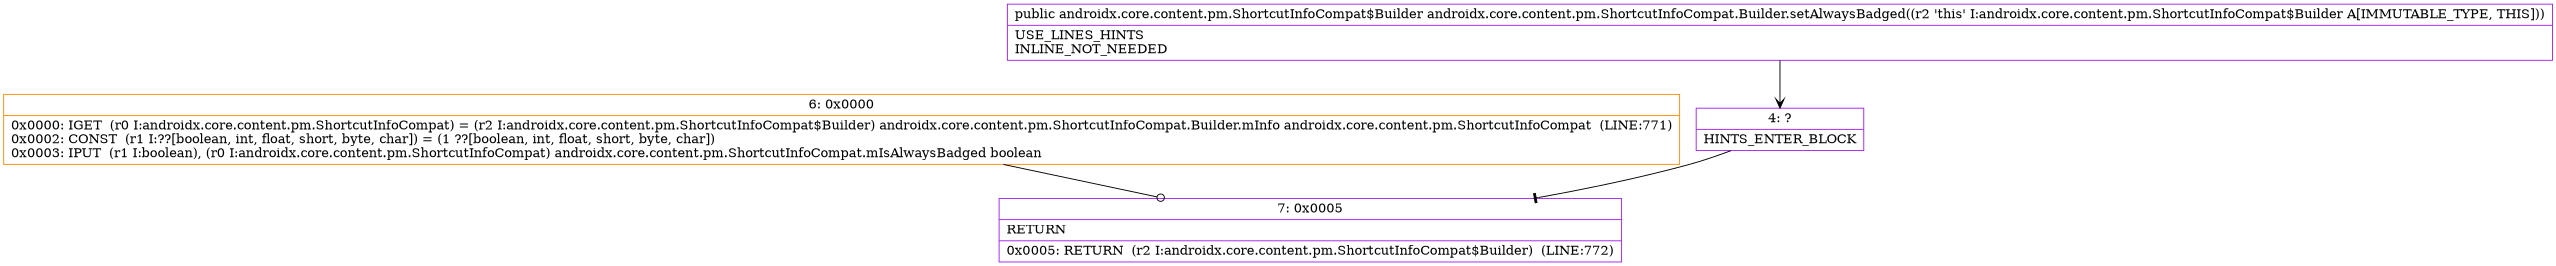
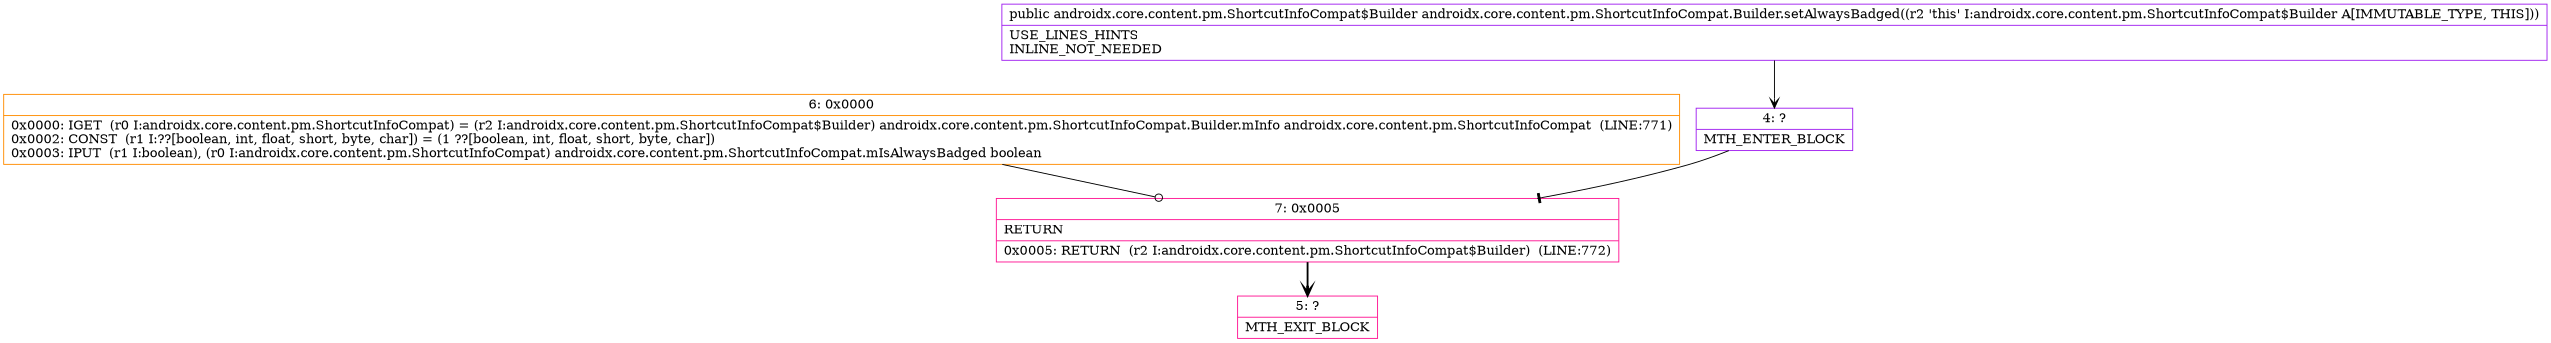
node "4: ?": text "HINTS_ENTER_BLOCK" -> "MTH_ENTER_BLOCK"
node "7: 0x0005": color purple -> deeppink
node "5: ?": added
